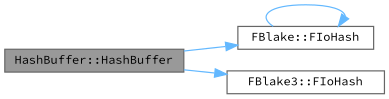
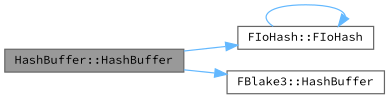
node "FBlake::FIoHash": label "FBlake::FIoHash" -> "FIoHash::FIoHash"
node "FBlake3::FIoHash": label "FBlake3::FIoHash" -> "FBlake3::HashBuffer"
